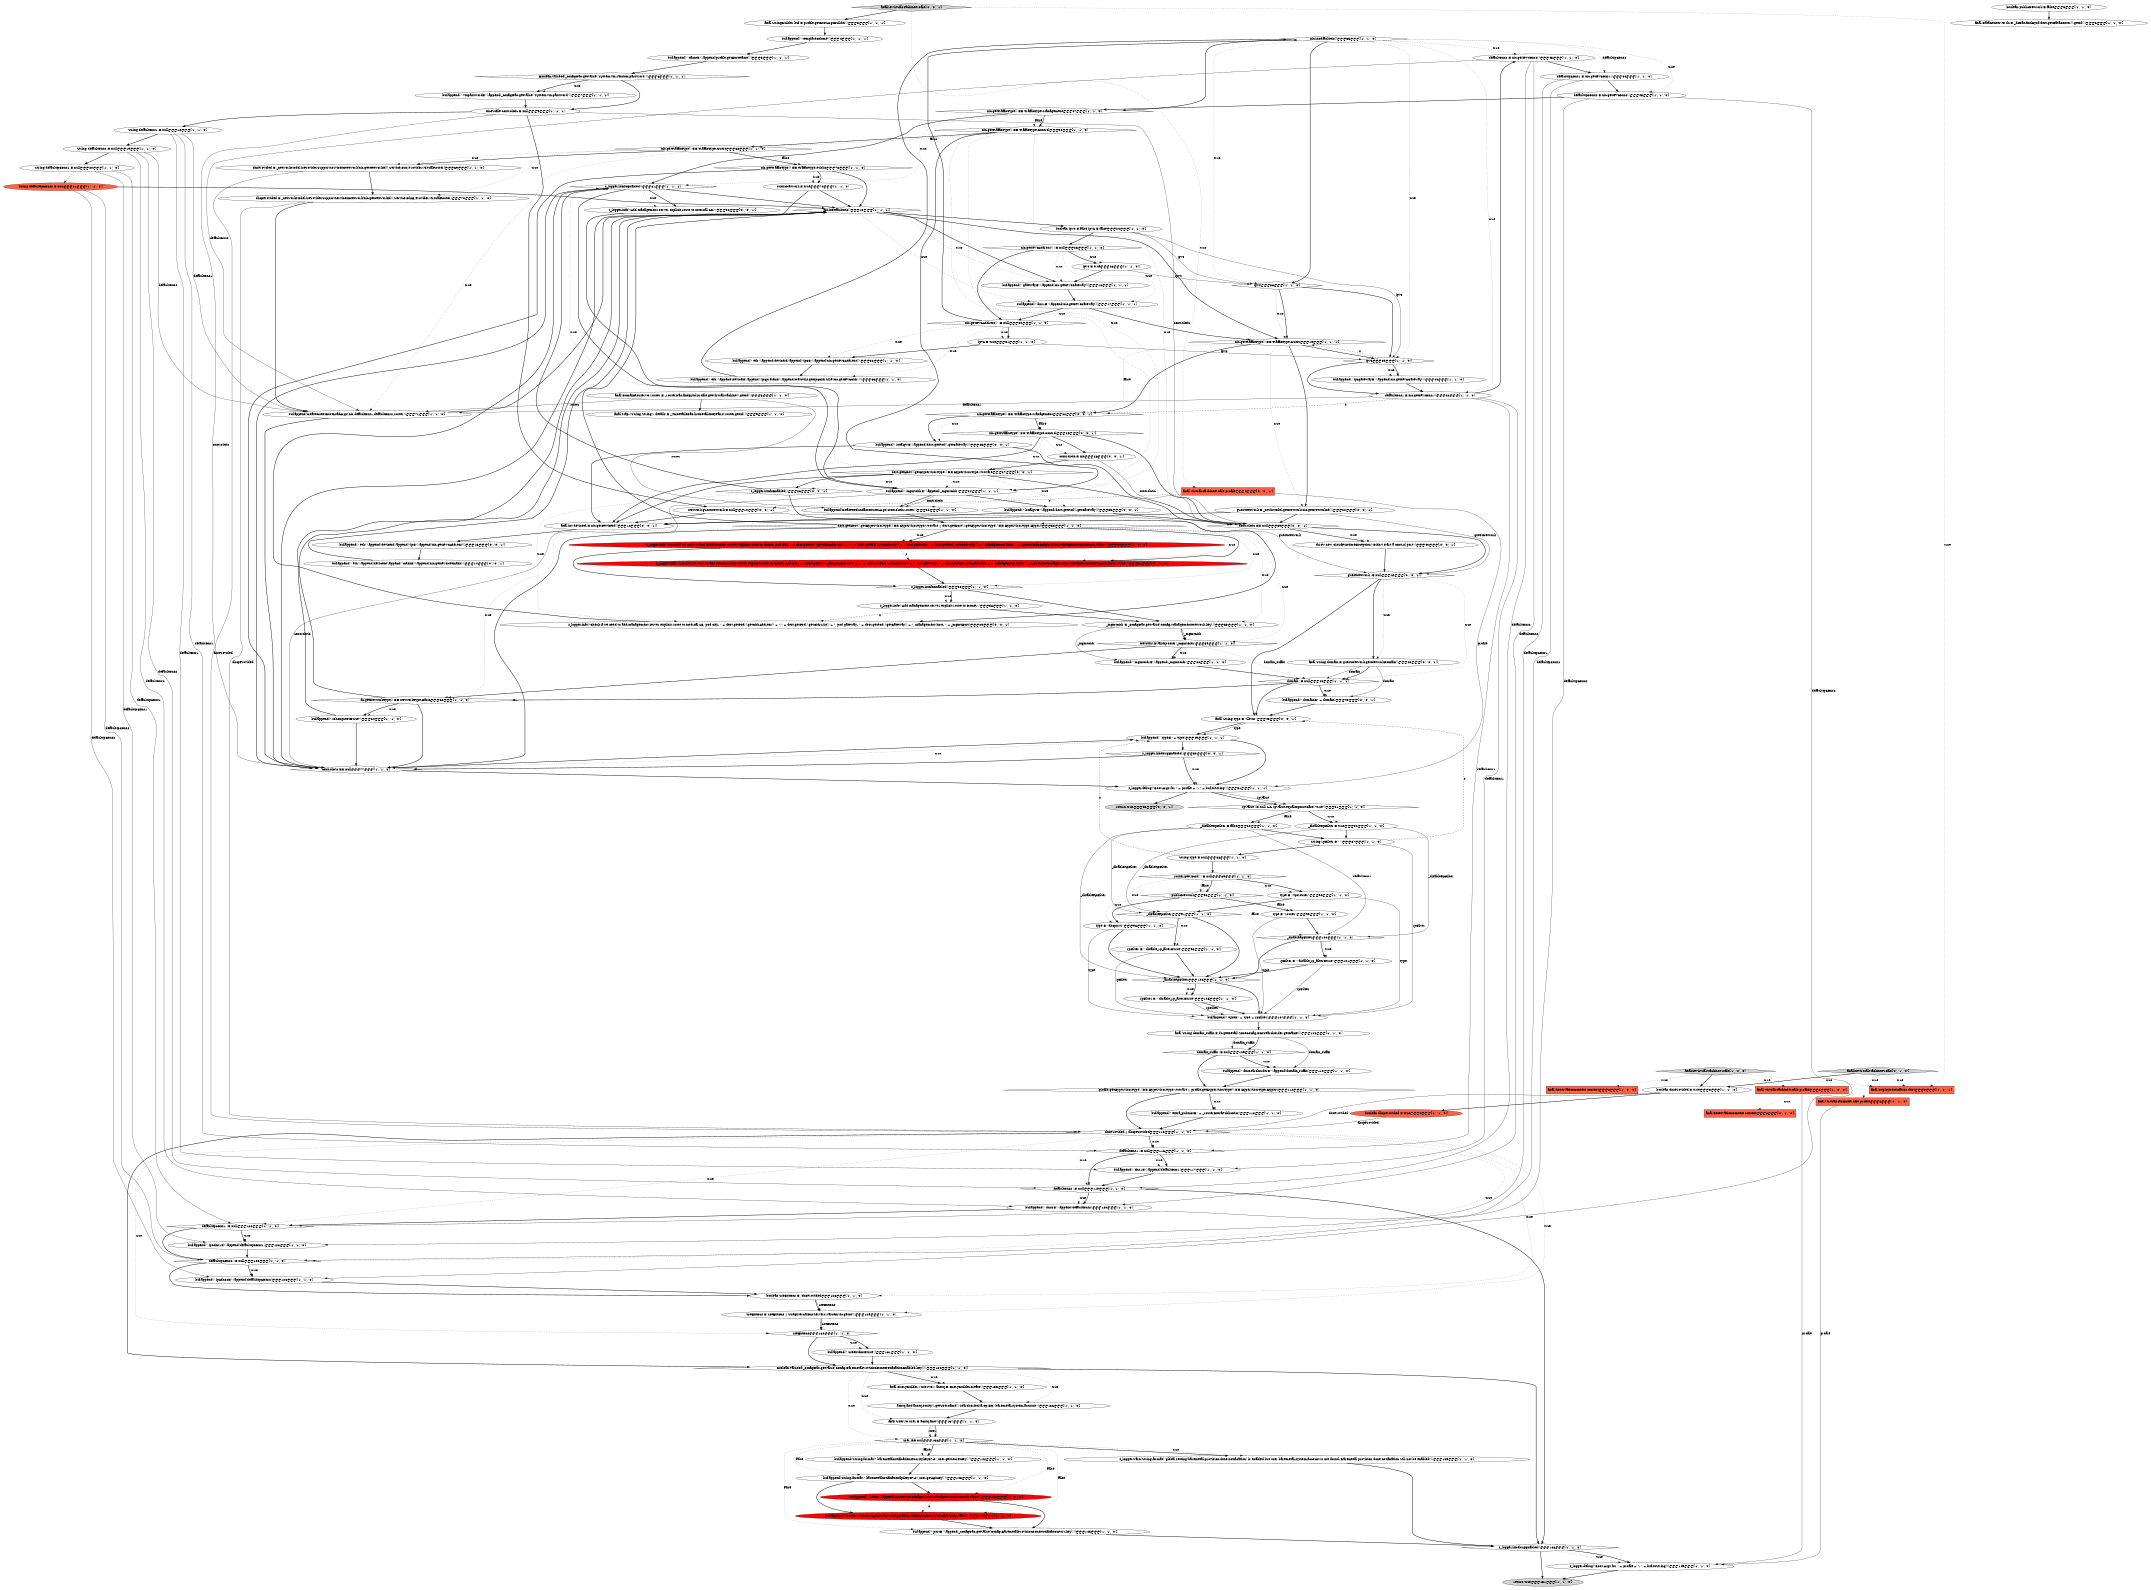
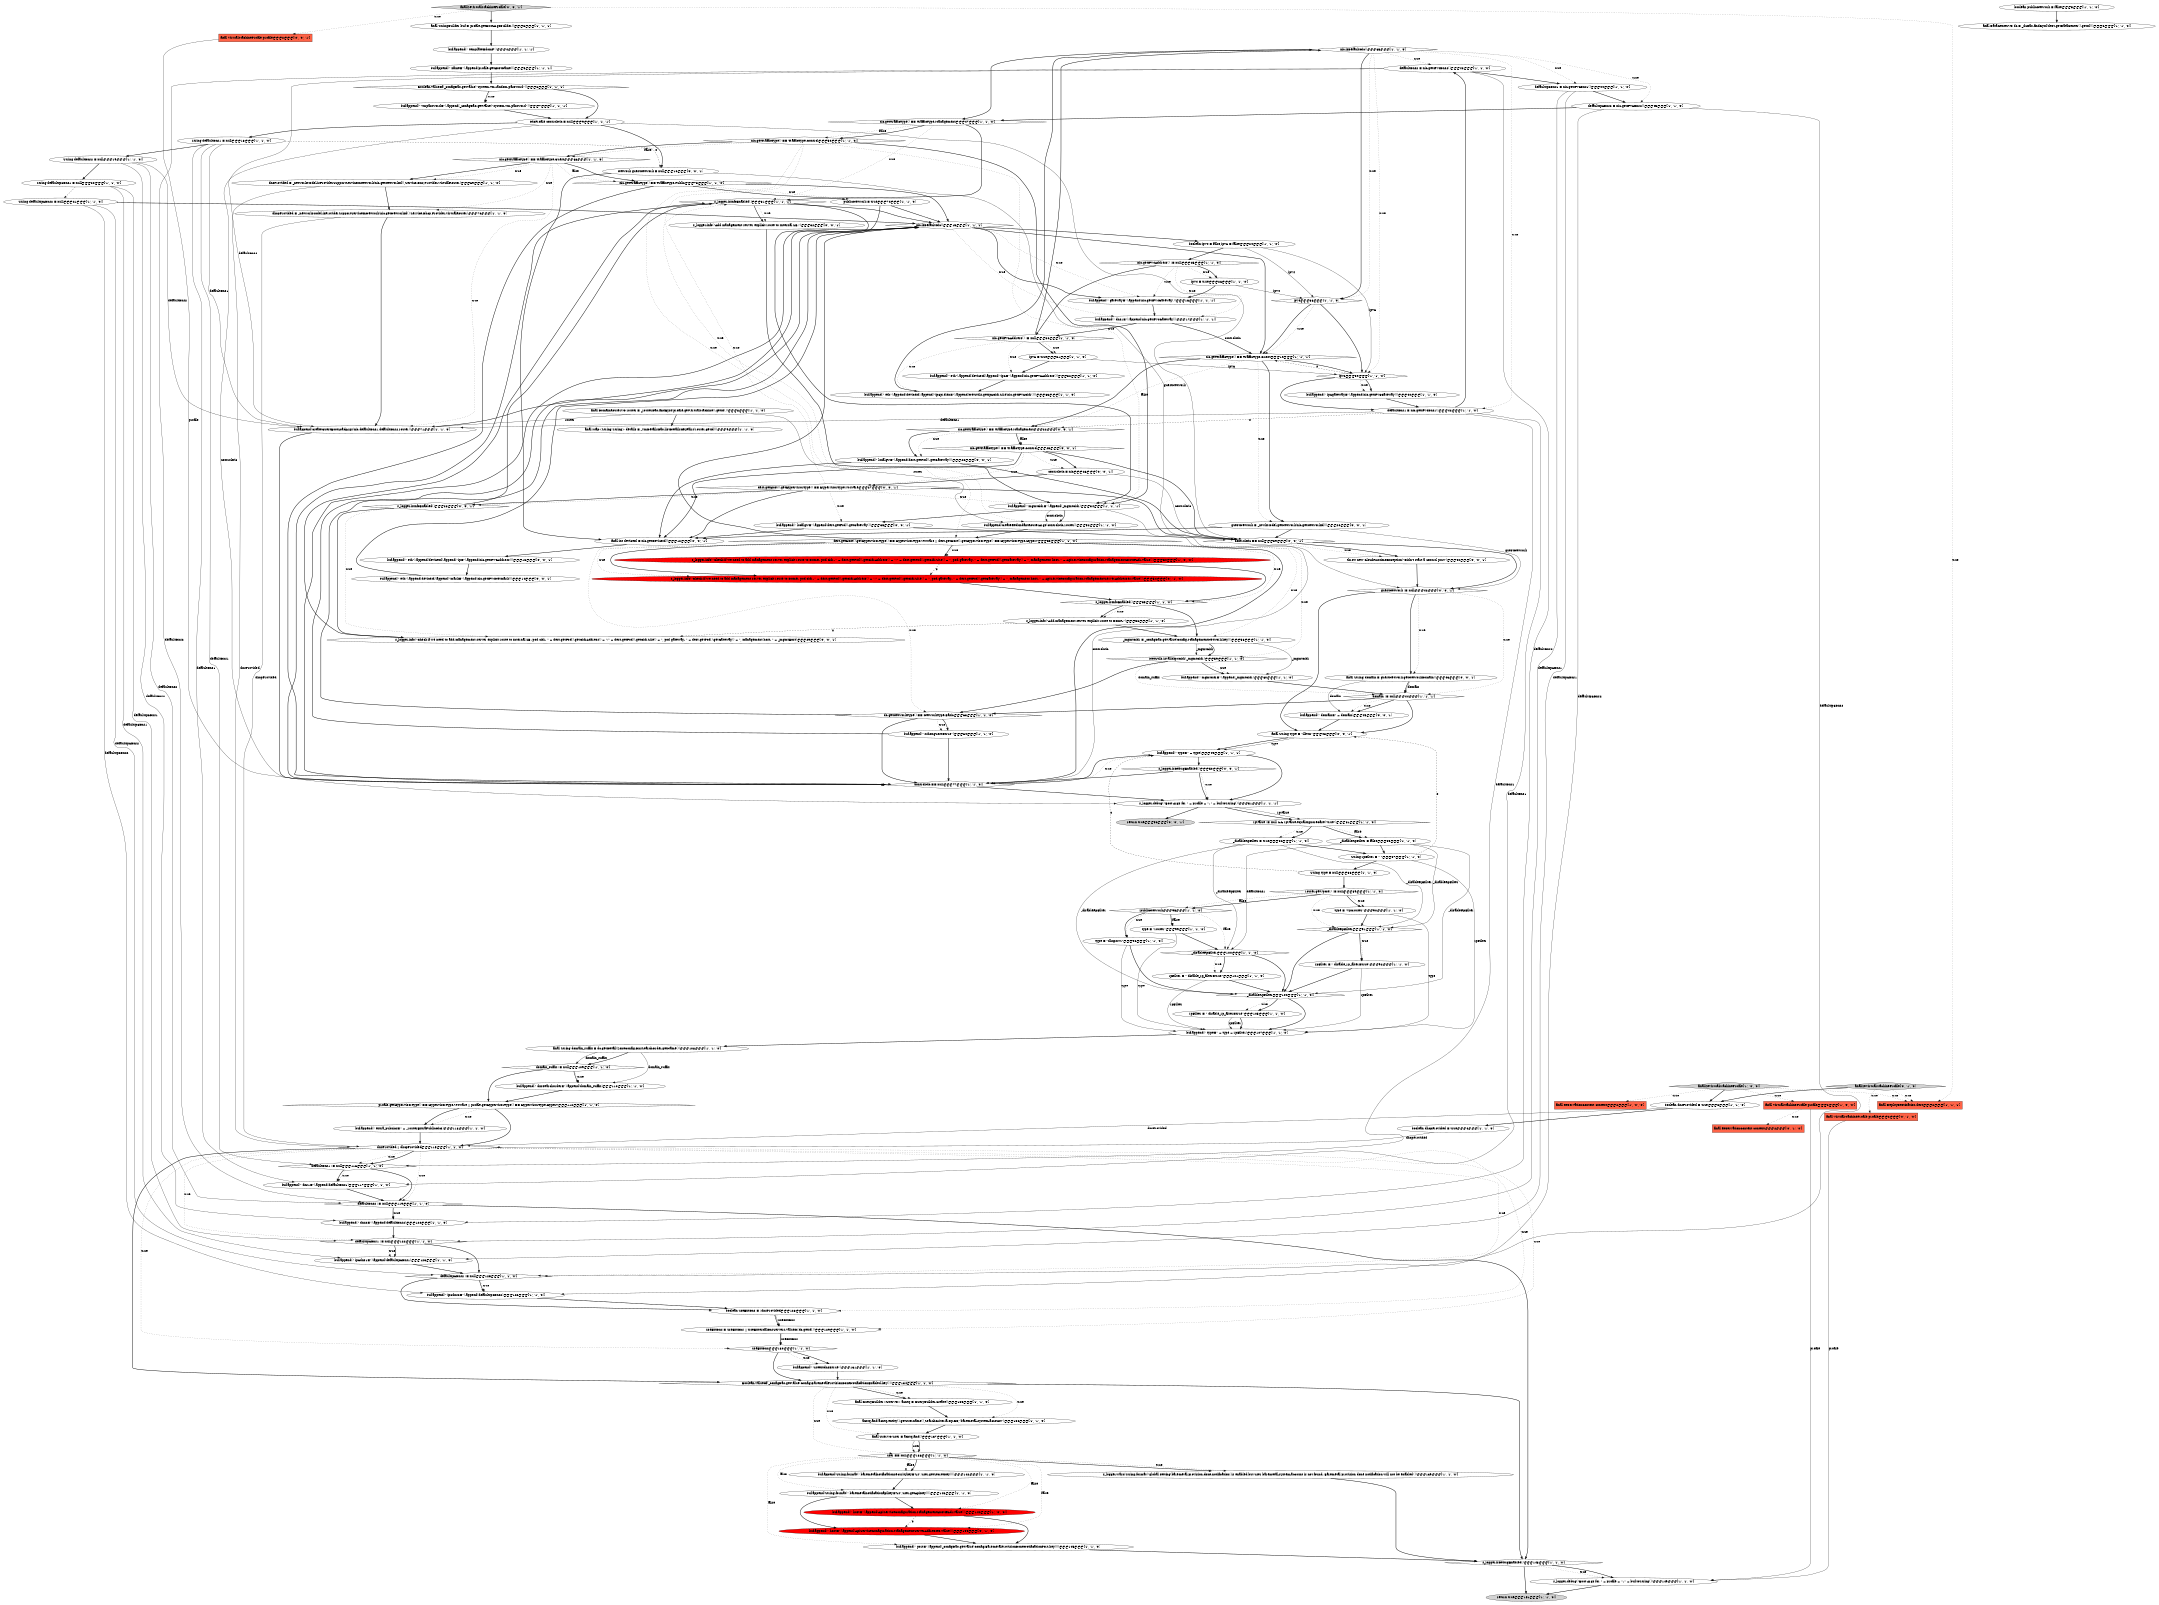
edge "nic.isDefaultNic()@@@35@@@['1', '1', '0']" -> "defaultIp6Dns1 = nic.getIPv6Dns1()@@@44@@@['1', '1', '0']": label "defaultIp6Dns2" -> "true"
node "String defaultIp6Dns2 = null@@@21@@@['1', '1', '0']": fillcolor tomato -> white
edge "final VirtualMachineProfile profile@@@2@@@['0', '0', '1']" -> "Network guestNetwork = null@@@10@@@['0', '0', '1']": now "String defaultDns1 = null@@@18@@@['1', '1', '0']" -> "Network guestNetwork = null@@@10@@@['0', '0', '1']"
edge "_disableRpFilter = true@@@82@@@['1', '1', '0']" -> "_disableRpFilter@@@104@@@['1', '1', '0']": added, label "_disableRpFilter"
node "boolean dhcpProvided = true@@@4@@@['1', '1', '0']": fillcolor tomato -> white
